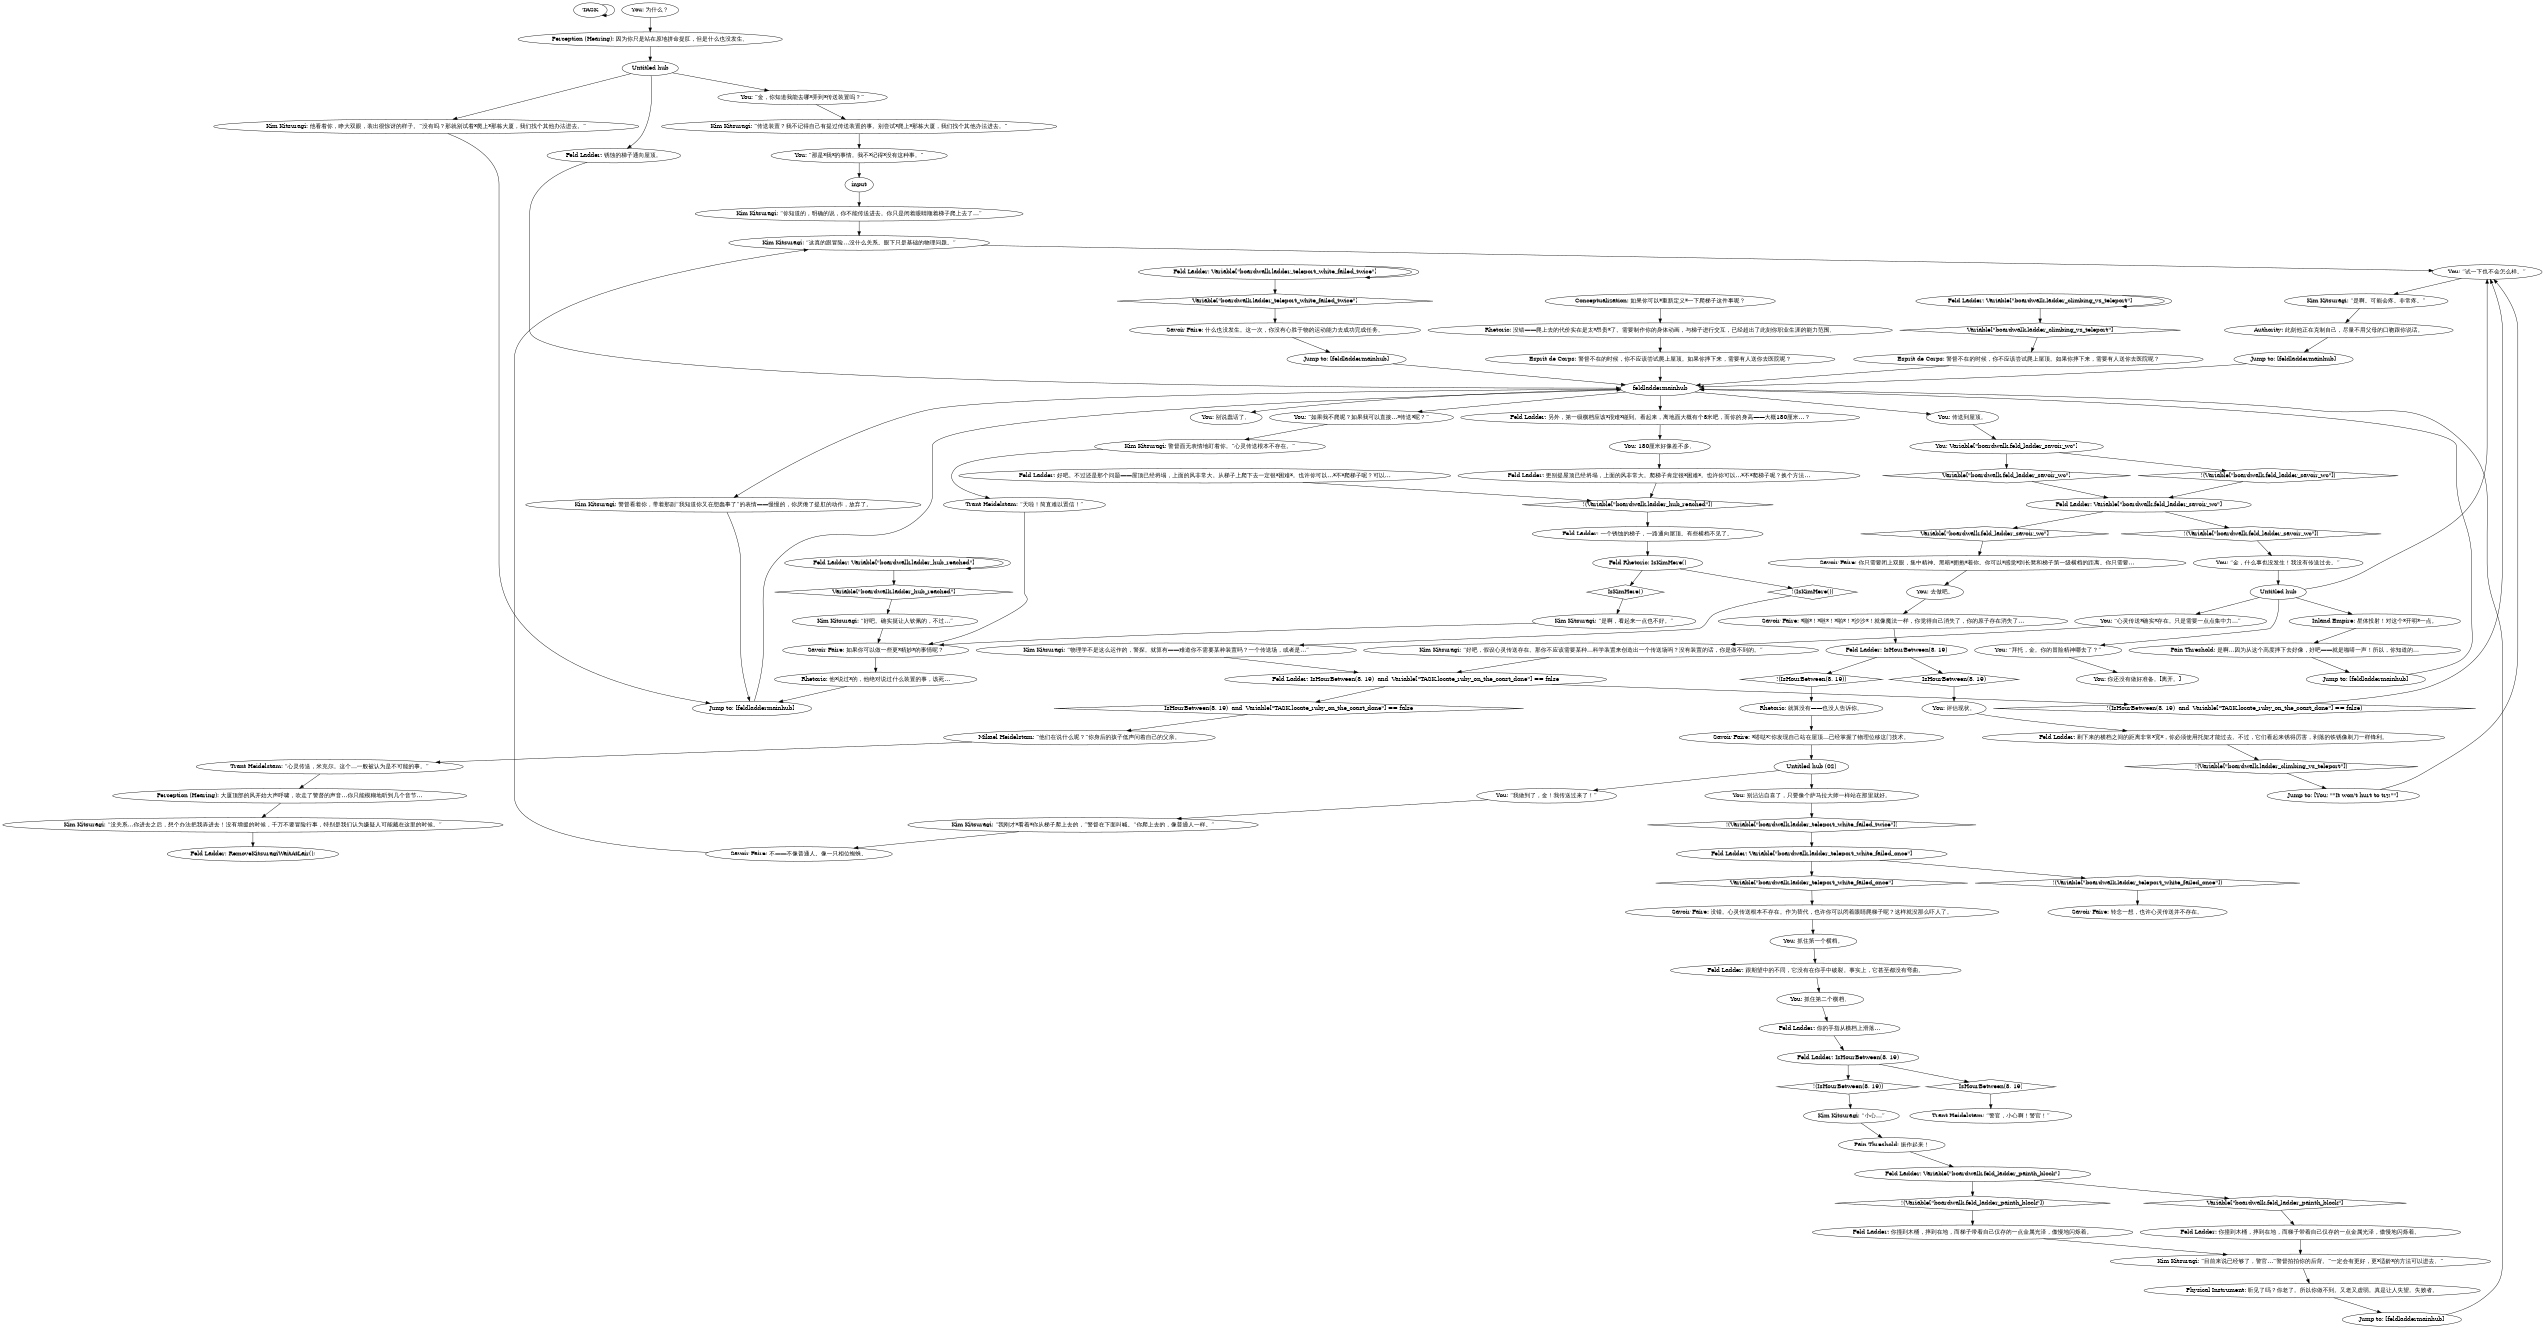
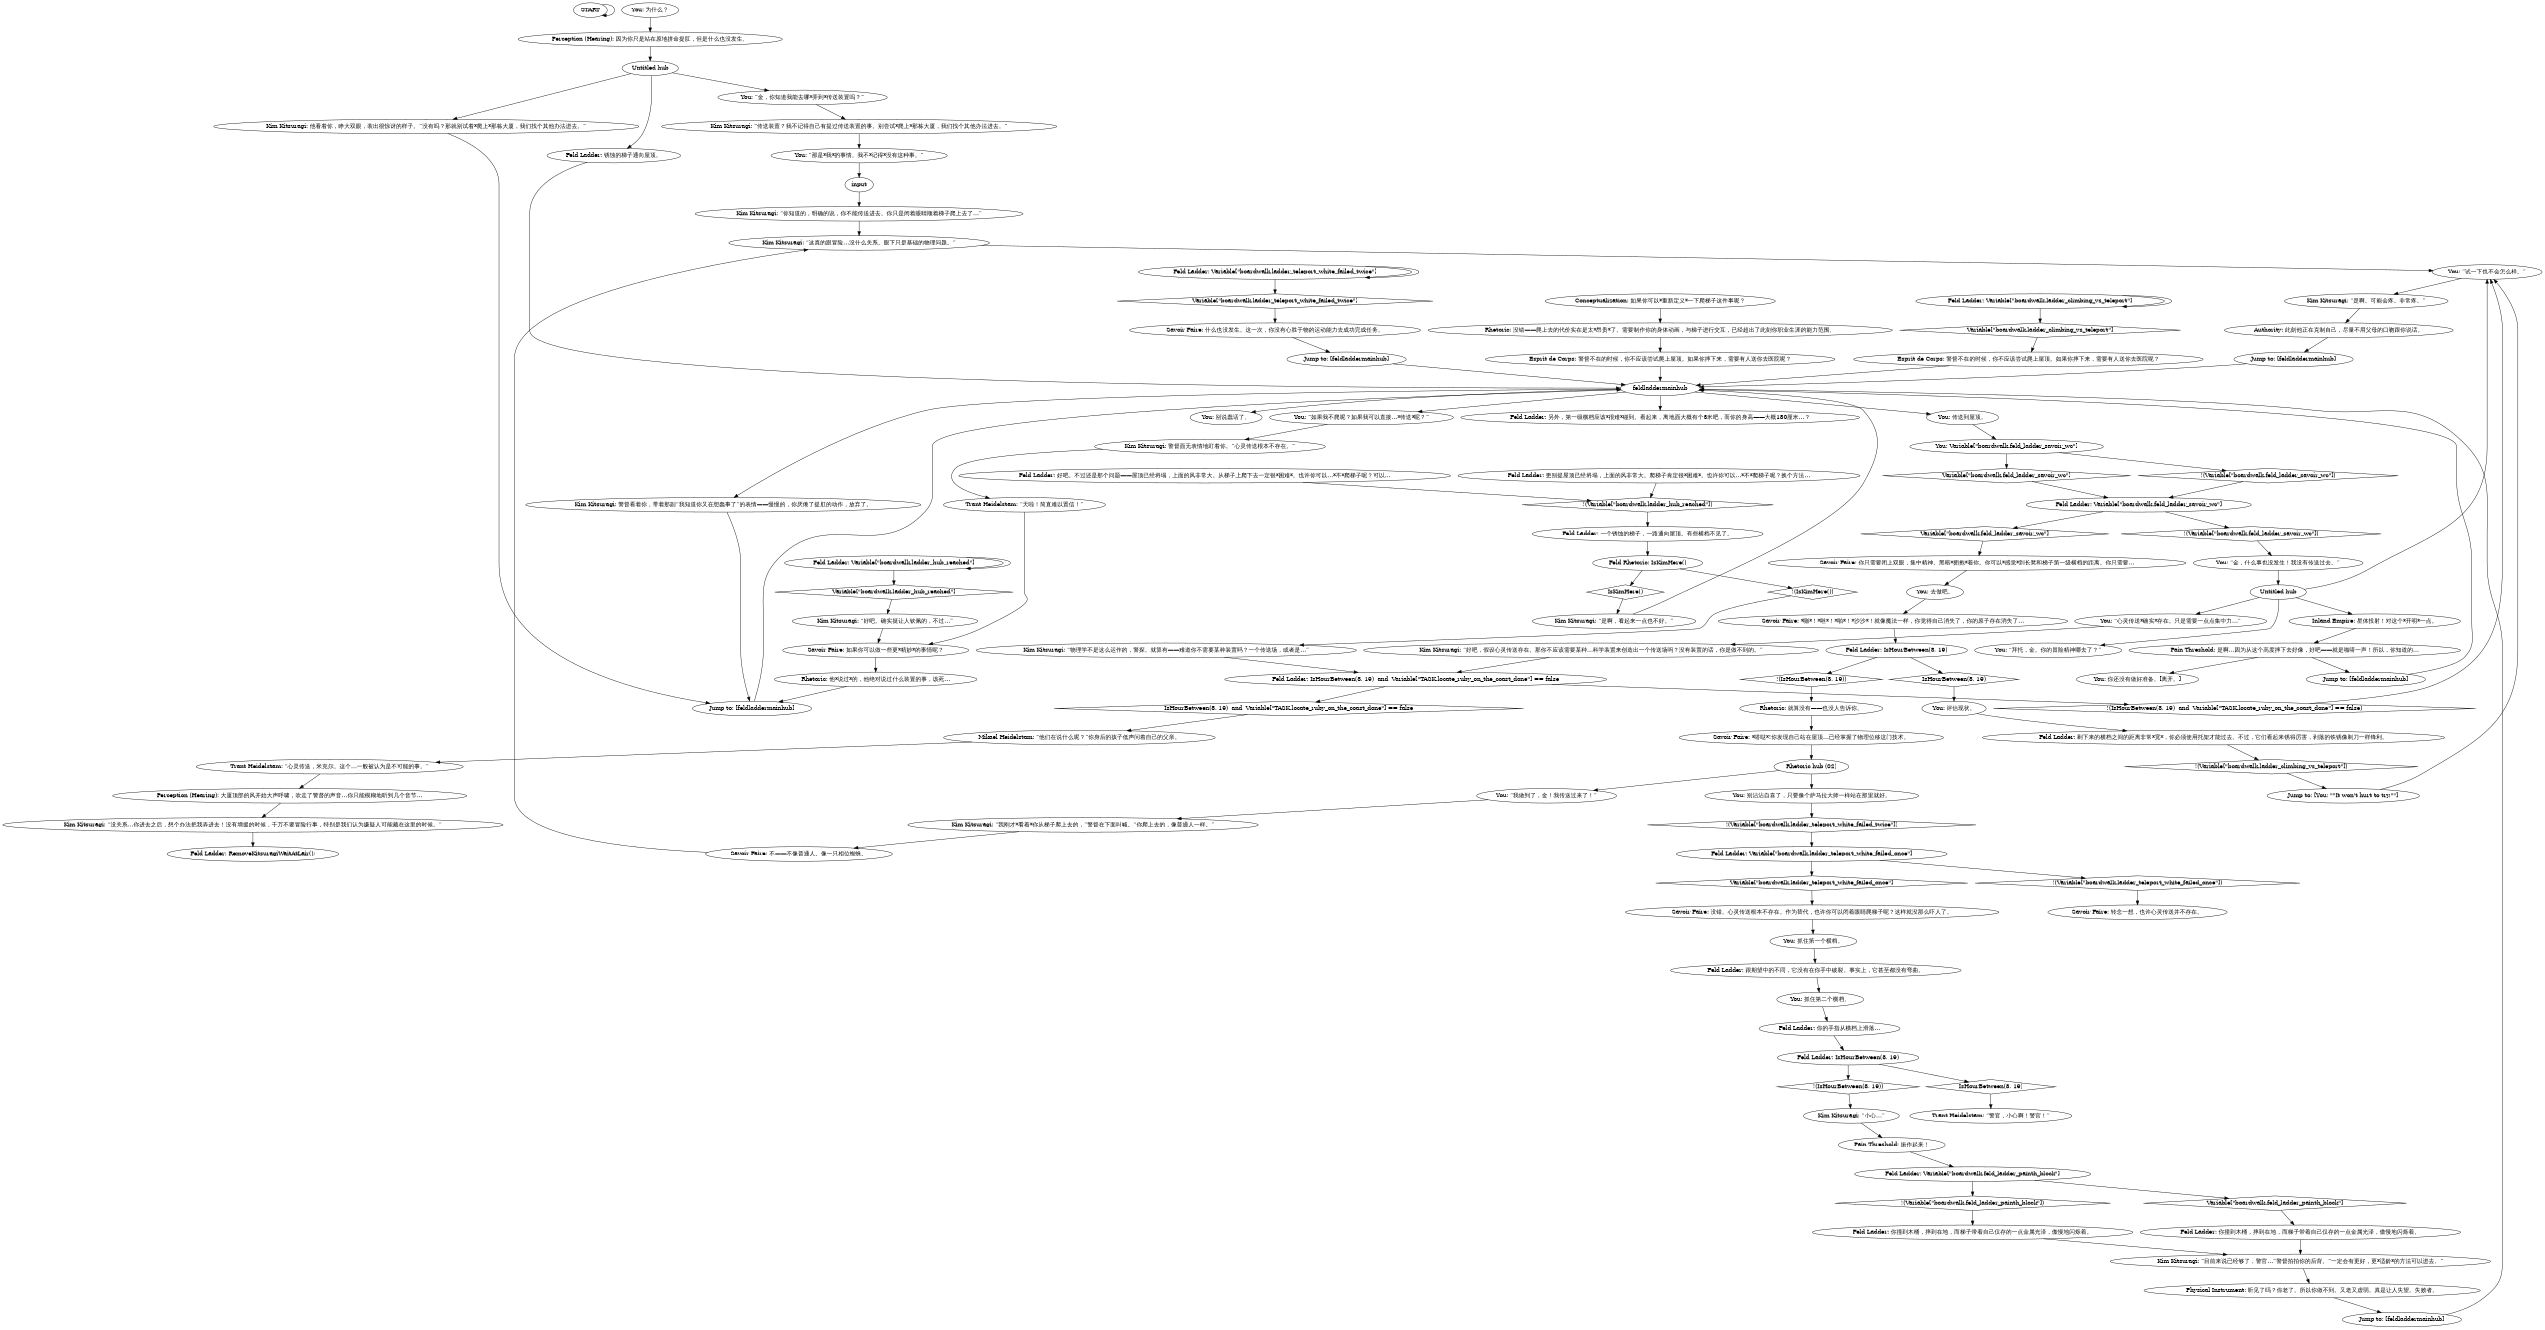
node "TASK": label "TASK" -> "START"
node "You: 180厘米好像差不多。": removed
edge "Kim Kitsuragi: “是啊，看起来一点也不好。”" -> "Savoir Faire: 如果你可以做一些更*精妙*的事情呢？": now "Kim Kitsuragi: “是啊，看起来一点也不好。”" -> "feldladdermainhub"
edge "You: “拜托，金。你的冒险精神哪去了？”" -> "You: 你还没有做好准备。[离开。]": now "Pain Threshold: 是啊…因为从这个高度摔下去好像，好吧——就是啪嗒一声！所以，你知道的…" -> "You: 你还没有做好准备。[离开。]"
node "Untitled hub (02)": label "Untitled hub (02)" -> "Rhetoric hub (02)"
